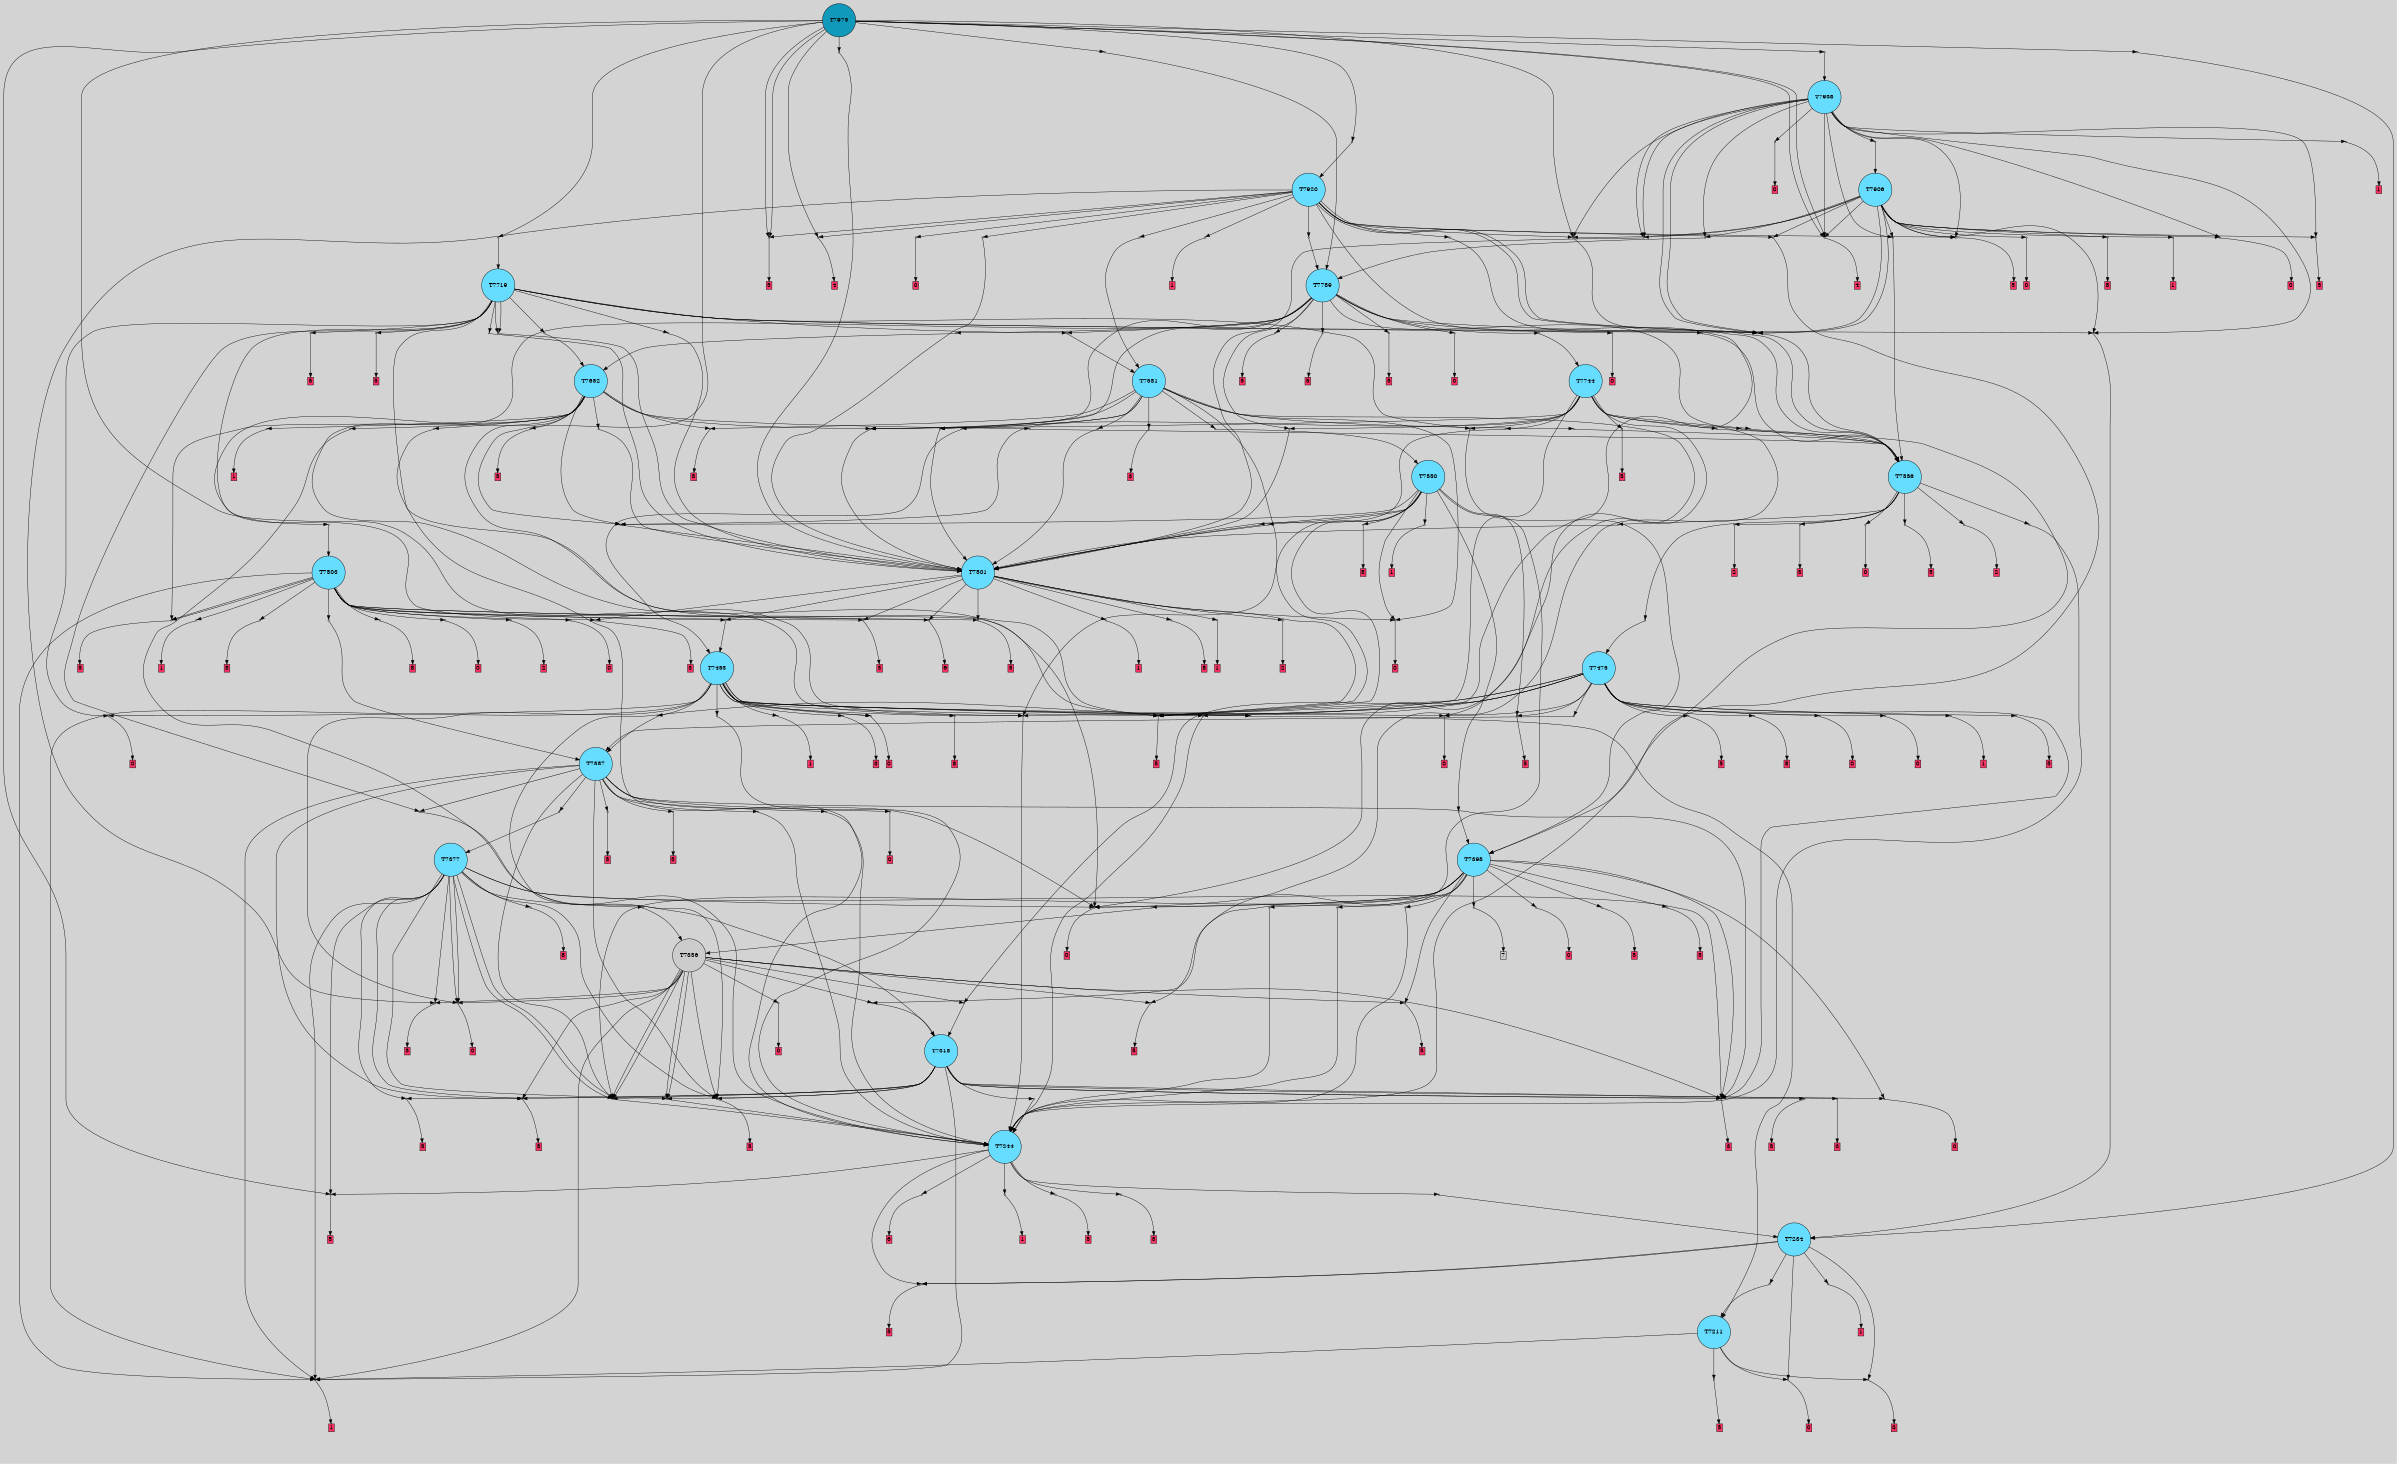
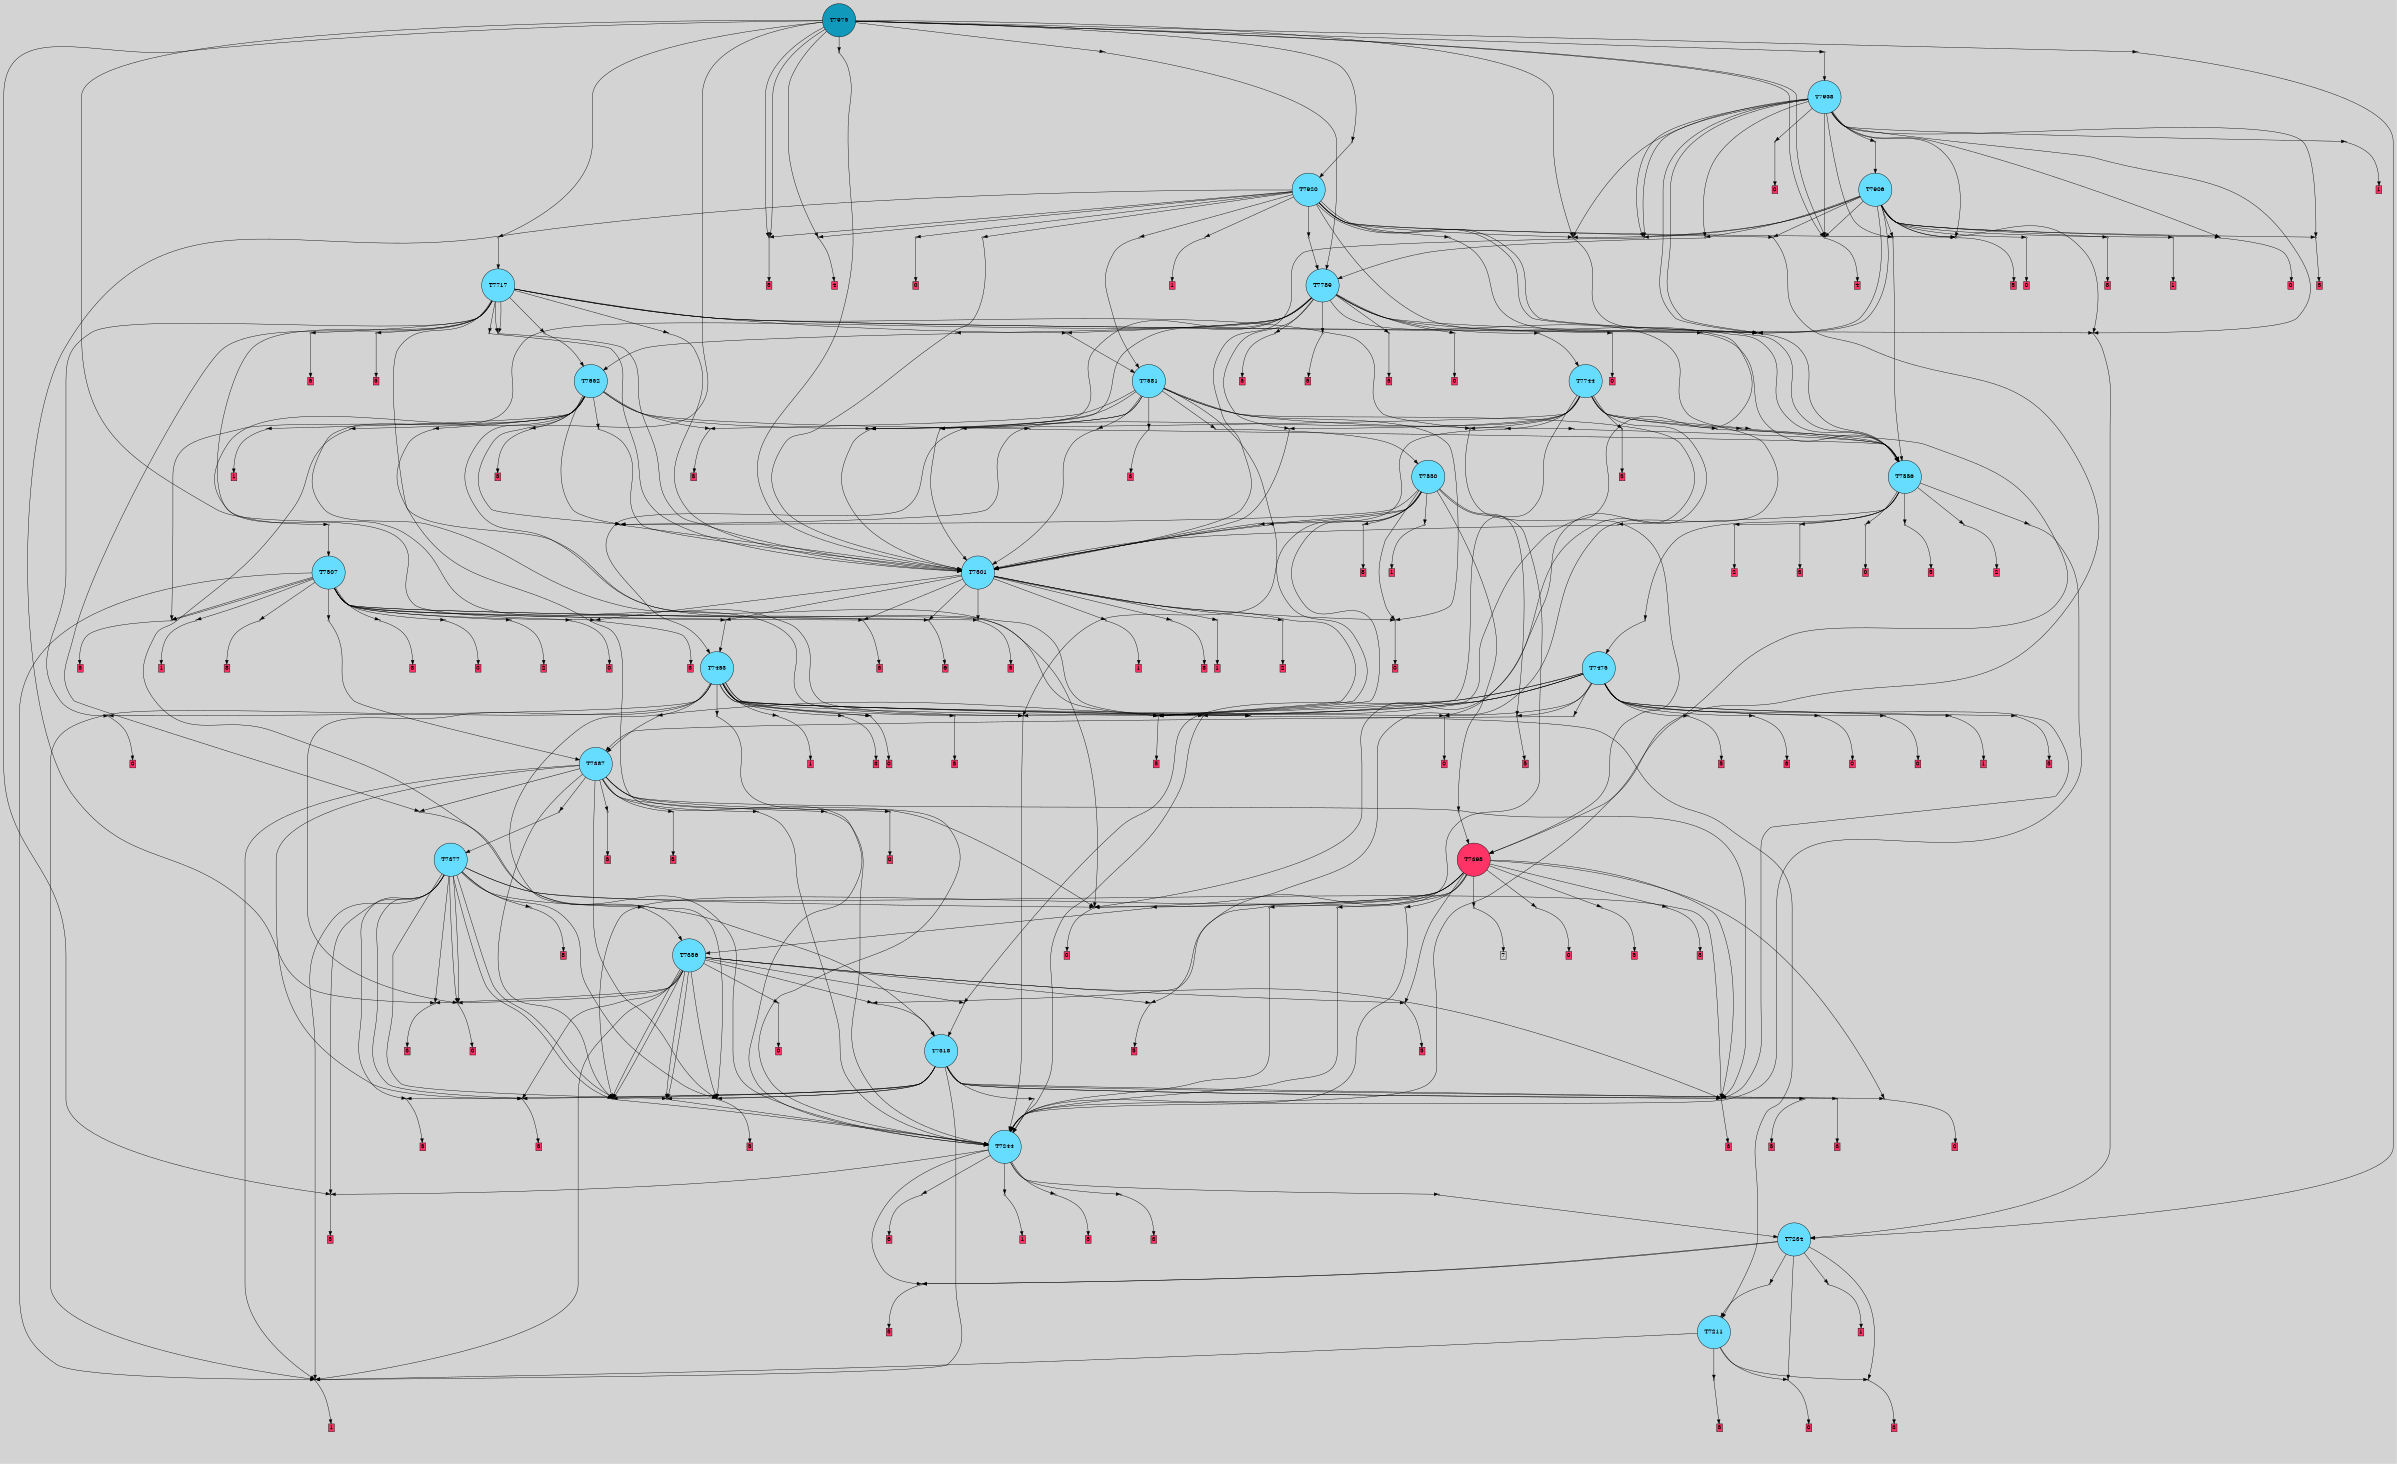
node "T7719": label "T7719" -> "T7717"
node "T7503": label "T7503" -> "T7507"
node "T7398": fillcolor #66ddff -> #ff3366
node "T7356": fillcolor #cccccc -> #66ddff
